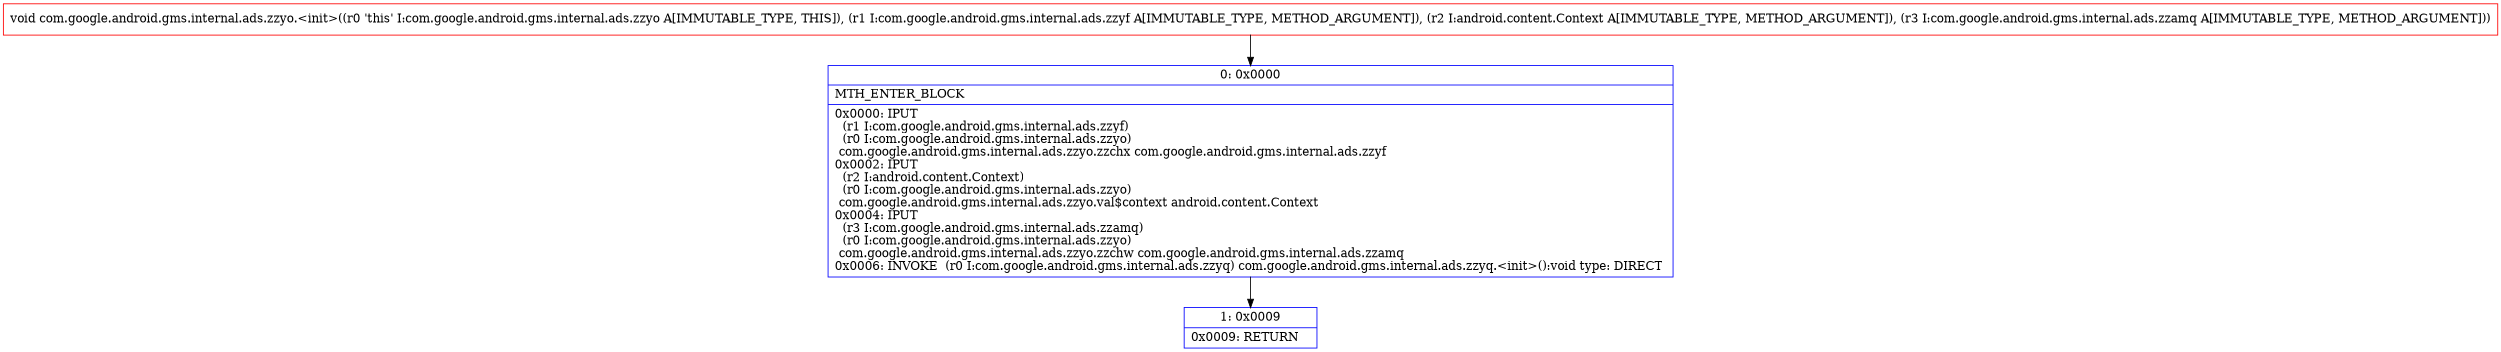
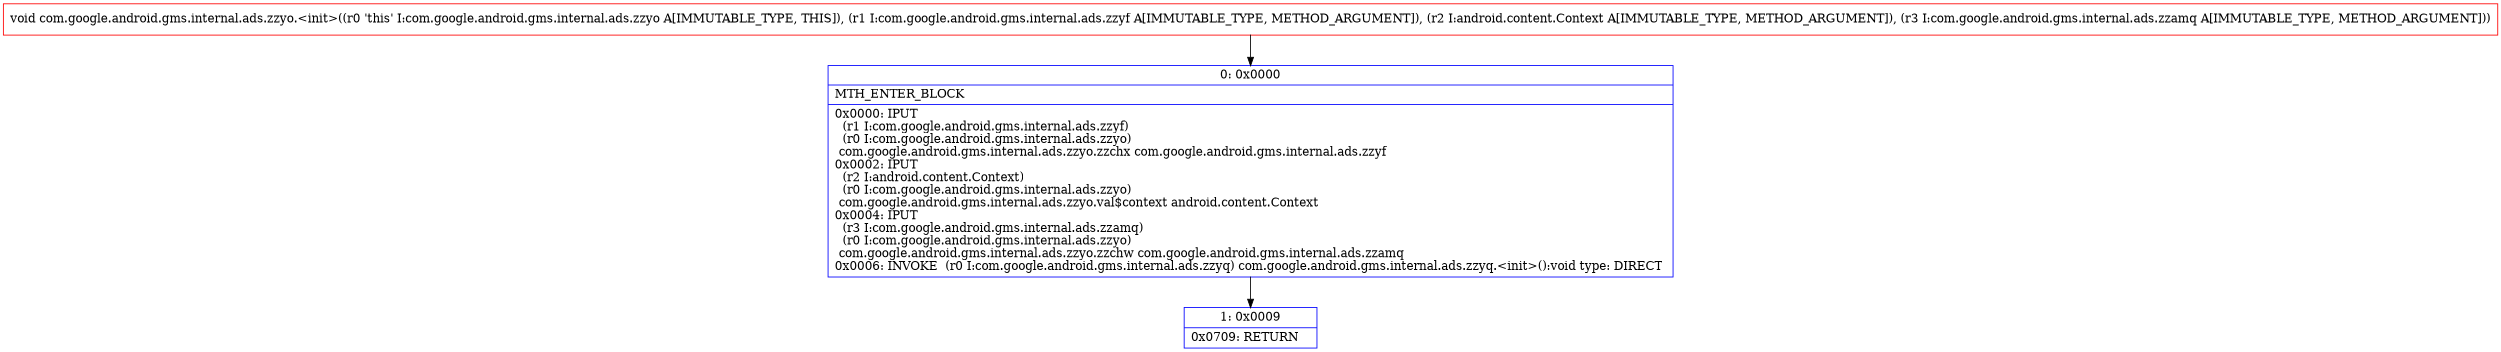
node "1: 0x0009": text "0x0009: RETURN" -> "0x0709: RETURN"
